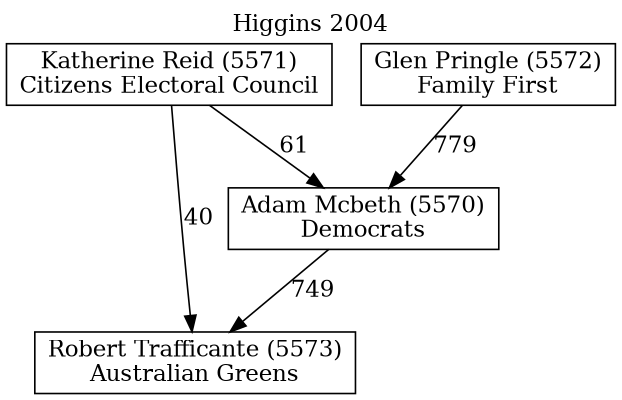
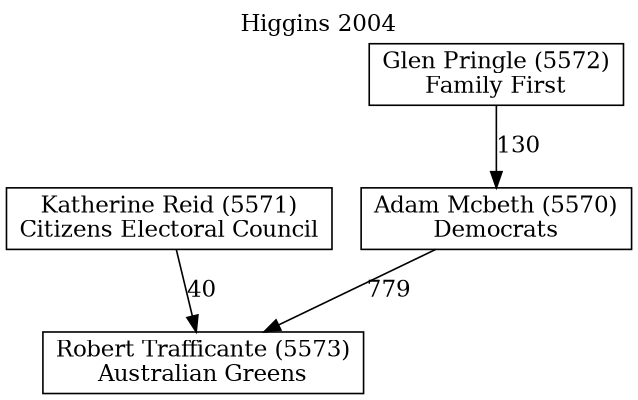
edge "Katherine Reid (5571) Citizens Electoral Council" -> "Adam Mcbeth (5570) Democrats": removed, label "61"
edge "Glen Pringle (5572) Family First" -> "Adam Mcbeth (5570) Democrats": label "779" -> "130"
edge "Adam Mcbeth (5570) Democrats" -> "Robert Trafficante (5573) Australian Greens": label "749" -> "779"
